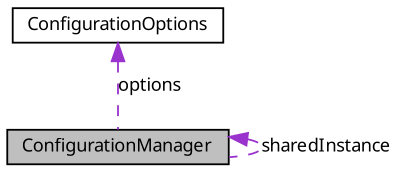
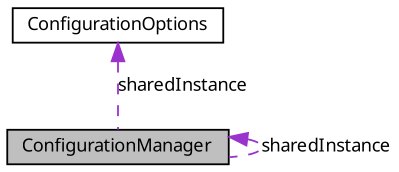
edge "ConfigurationManager" -> "ConfigurationOptions": label "options" -> "sharedInstance"
